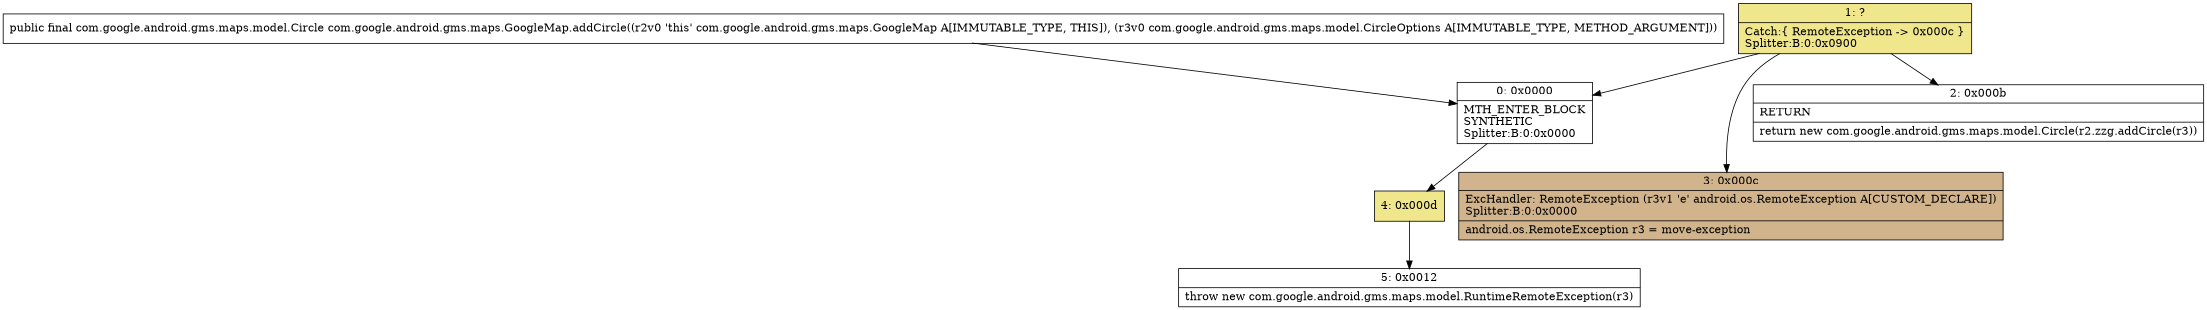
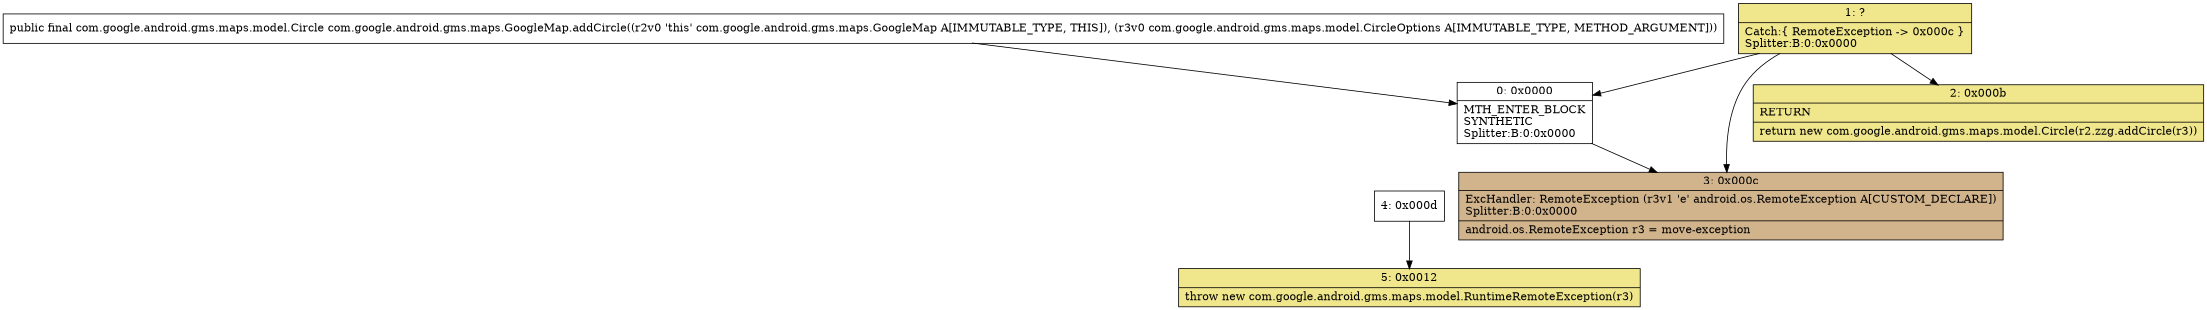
node "1: ?": text "Splitter:B:0:0x0900" -> "Splitter:B:0:0x0000"
node "2: 0x000b": fillcolor white -> khaki
edge "0: 0x0000" -> "4: 0x000d": now "0: 0x0000" -> "3: 0x000c"
node "4: 0x000d": fillcolor khaki -> white
node "5: 0x0012": fillcolor white -> khaki
